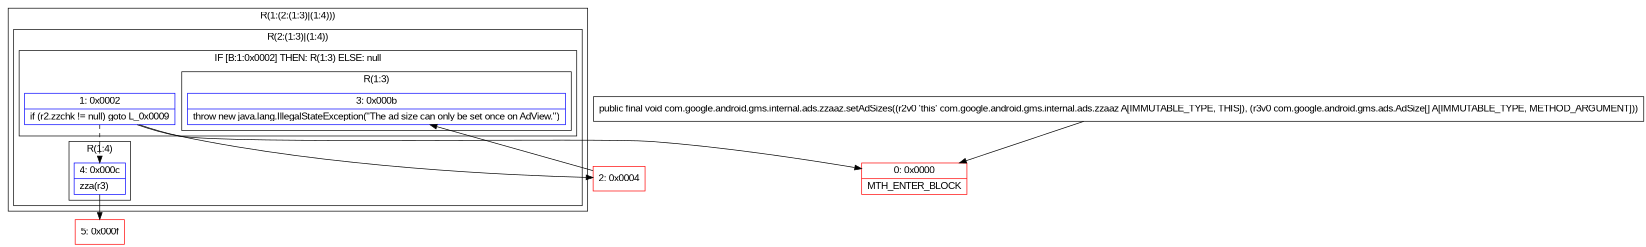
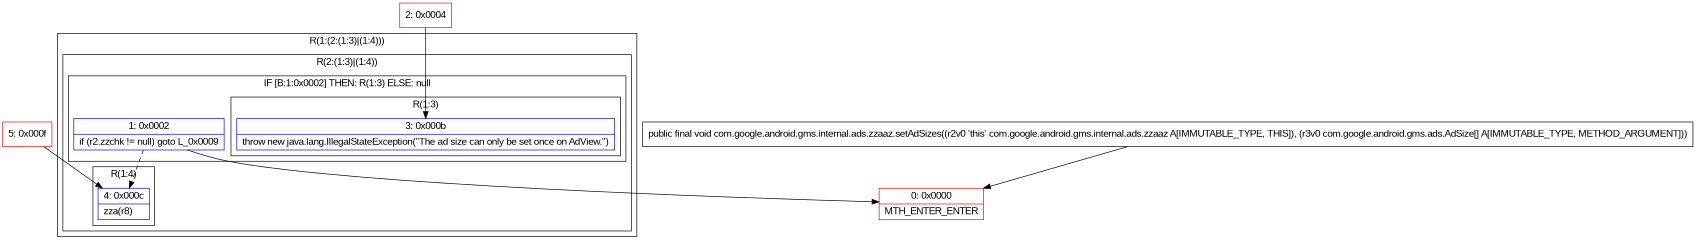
edge "1: 0x0002" -> "2: 0x0004": removed
node "4: 0x000c": text "zza(r3)" -> "zza(r8)"
node "0: 0x0000": text "MTH_ENTER_BLOCK" -> "MTH_ENTER_ENTER"
edge "4: 0x000c" -> "5: 0x000f": reversed
